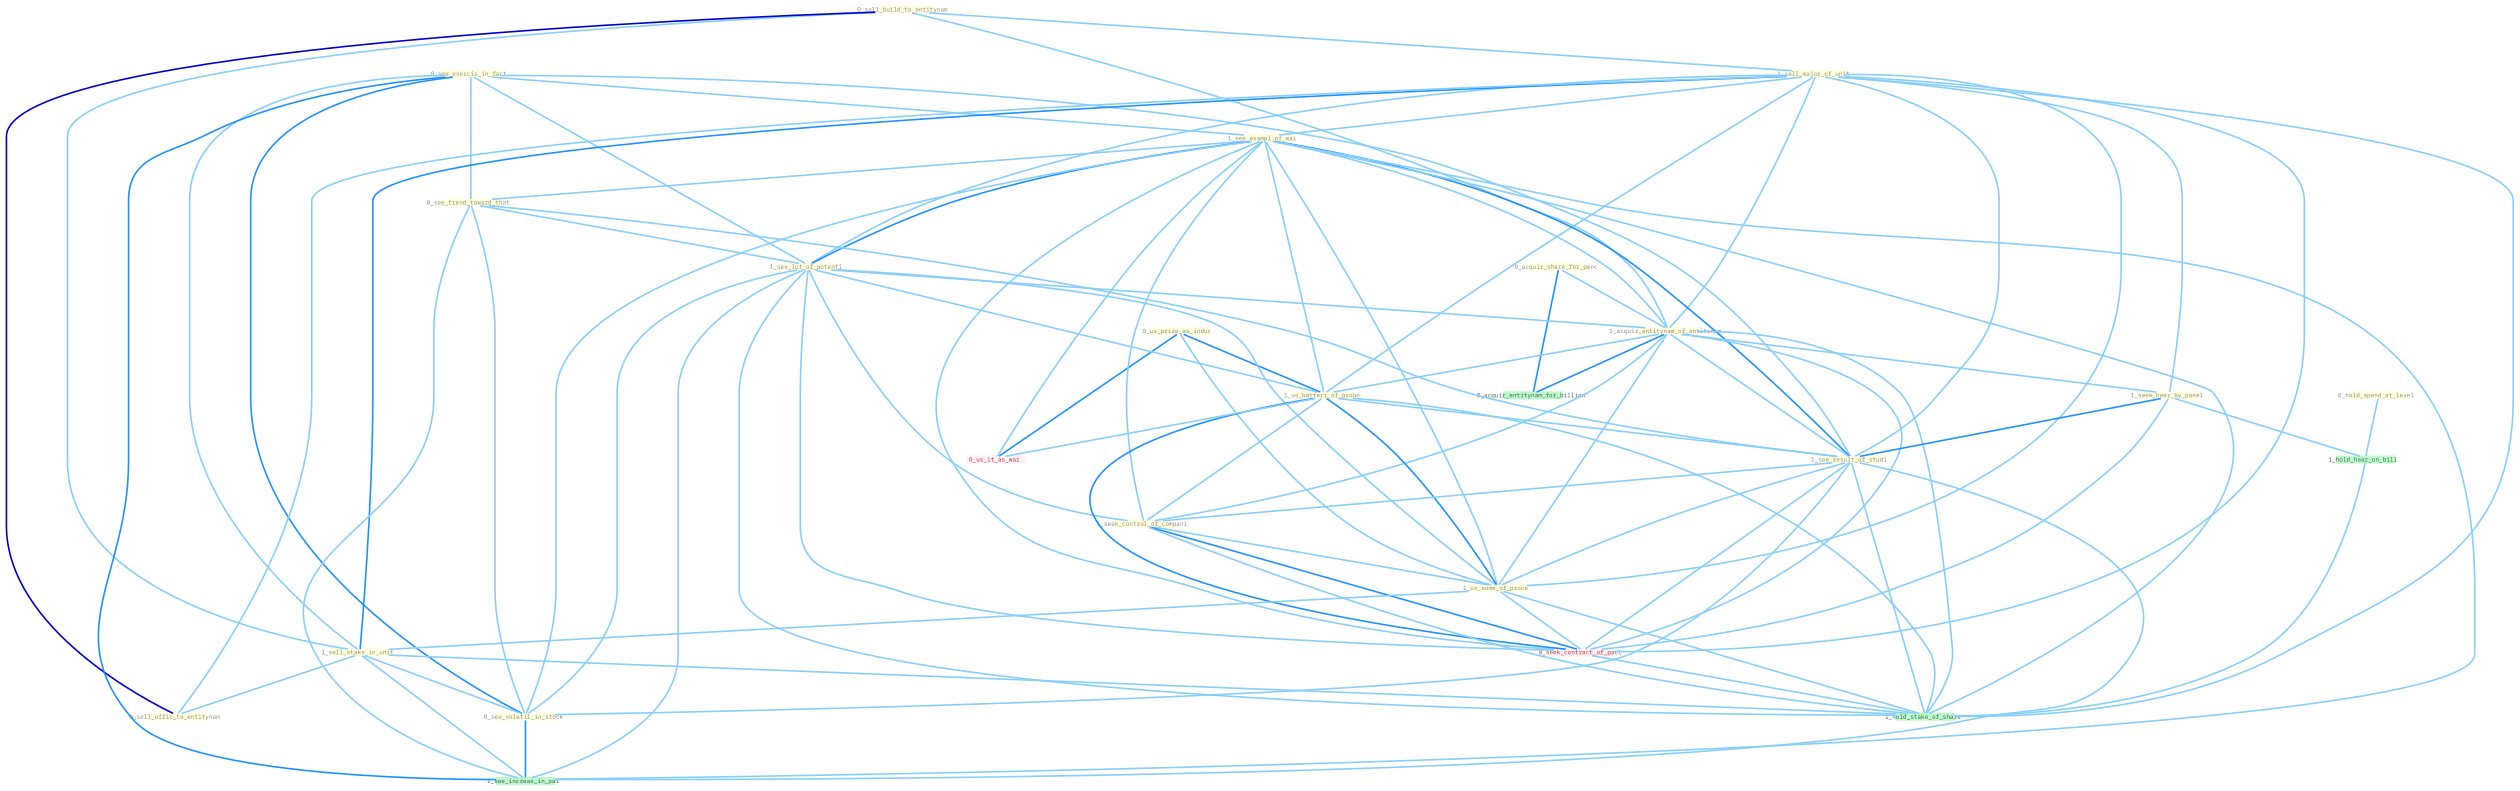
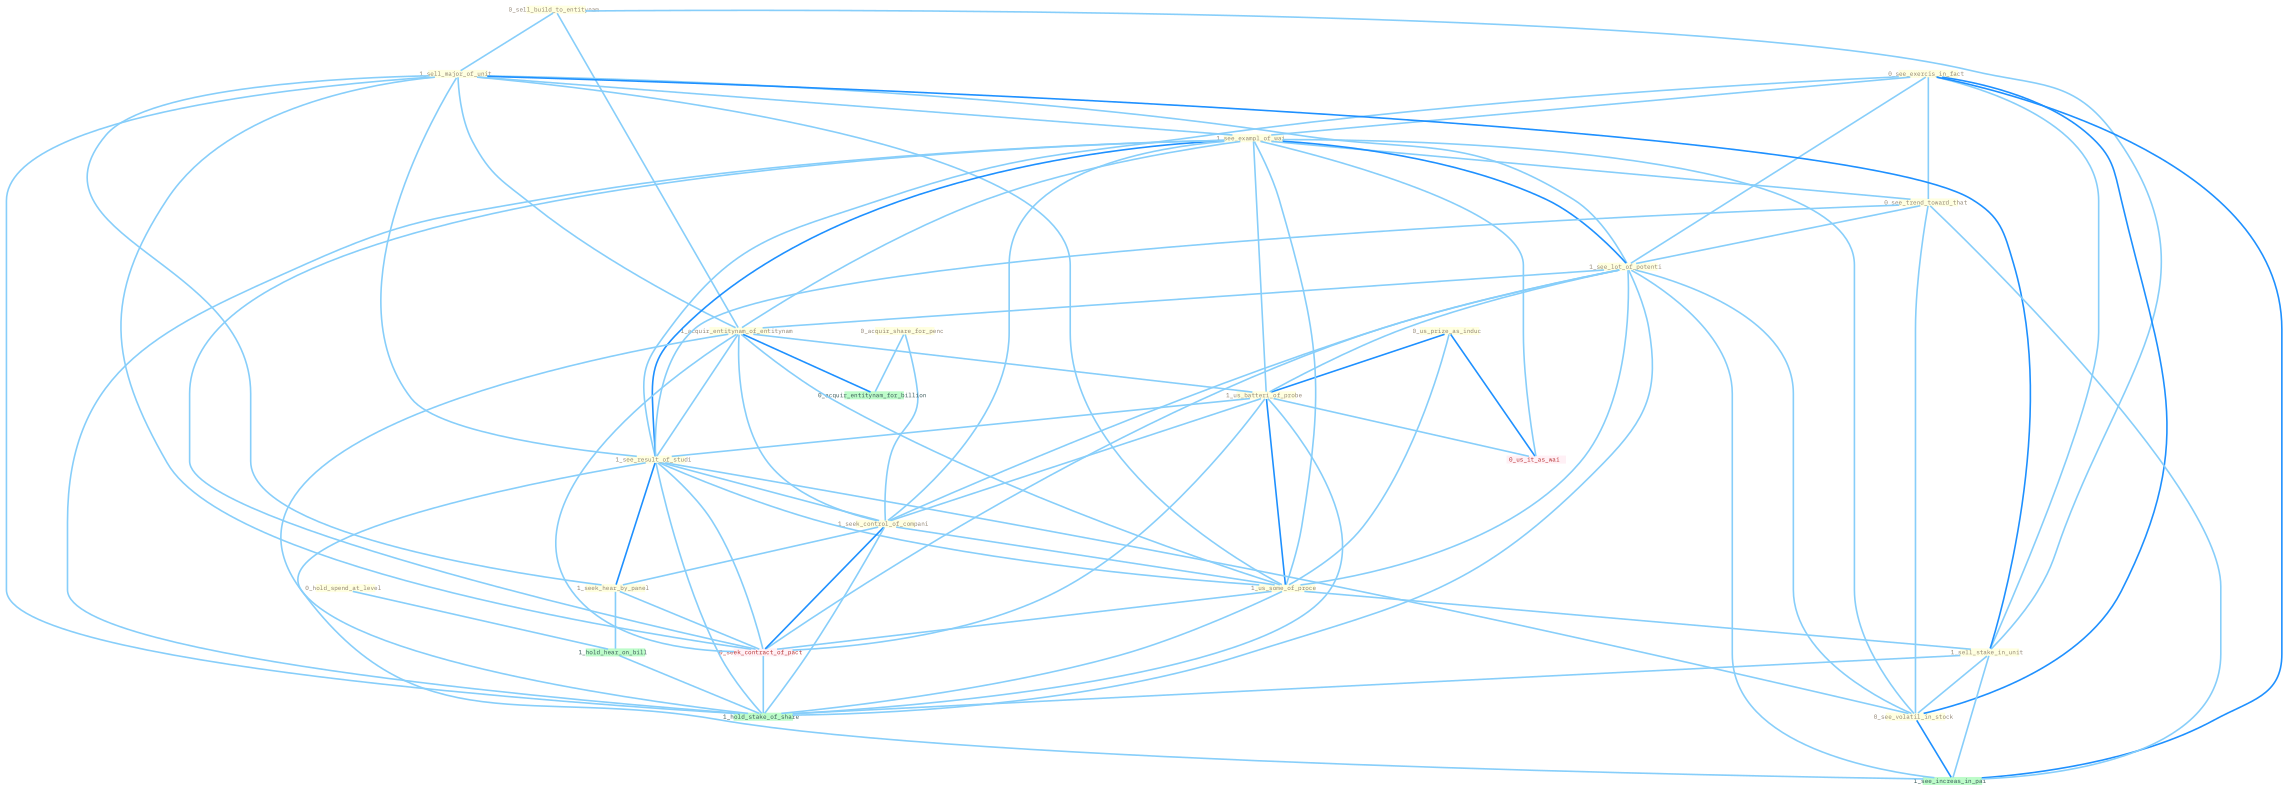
edge "1_sell_major_of_unit" -- "1_us_batteri_of_probe": removed
edge "0_acquir_share_for_penc" -- "1_acquir_entitynam_of_entitynam": now "0_acquir_share_for_penc" -- "1_seek_control_of_compani"
edge "0_acquir_share_for_penc" -- "0_acquir_entitynam_for_billion": color #1e90ff -> #87cefa
edge "1_acquir_entitynam_of_entitynam" -- "1_seek_hear_by_panel": now "1_seek_control_of_compani" -- "1_seek_hear_by_panel"
edge "1_us_batteri_of_probe" -- "0_seek_contract_of_pact": color #1e90ff -> #87cefa
edge "1_see_exampl_of_wai" -- "1_see_increas_in_pai": removed
node "0_sell_offic_to_entitynam": removed
